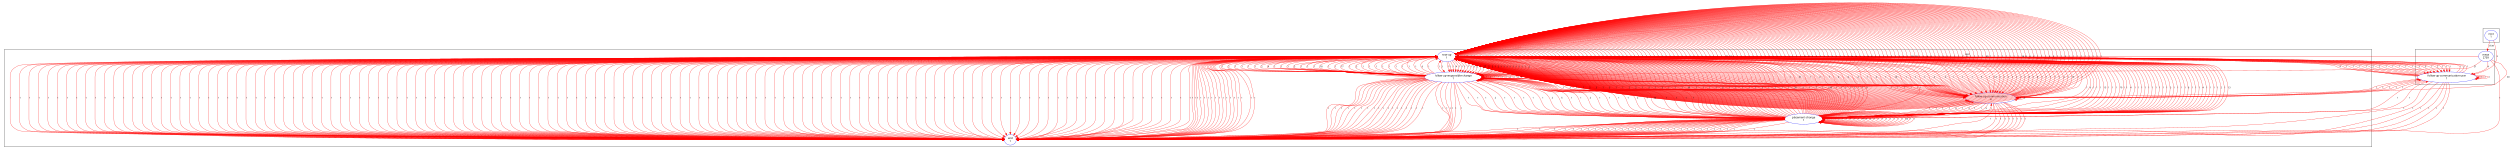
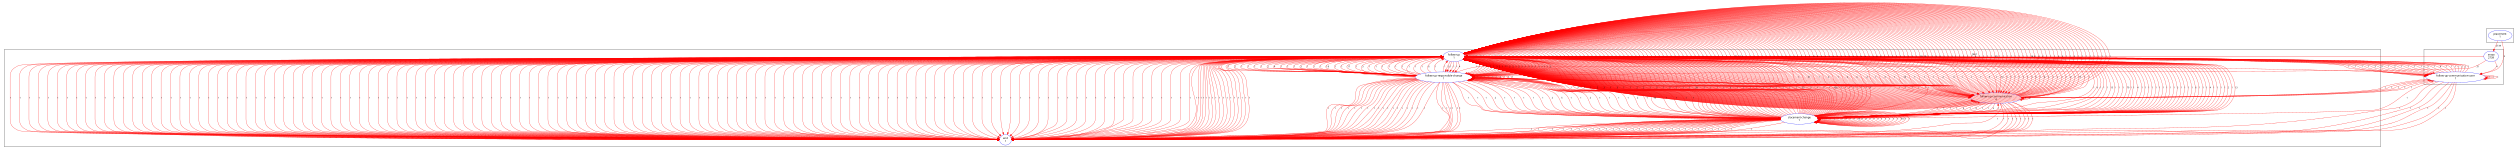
node "root 1": label "root 1" -> "placement 1"
node "root-up 1": label "root-up 1" -> "follow-up 1"
edge "initial 2739" -> "follow-up-communication 4": removed, label "39"
edge "placement-change 1" -> "follow-up-communication-user 1": now "follow-up-responsible-change 1" -> "follow-up-communication-user 1"
edge "initial 2739" -> "end 1": removed, label "1"
